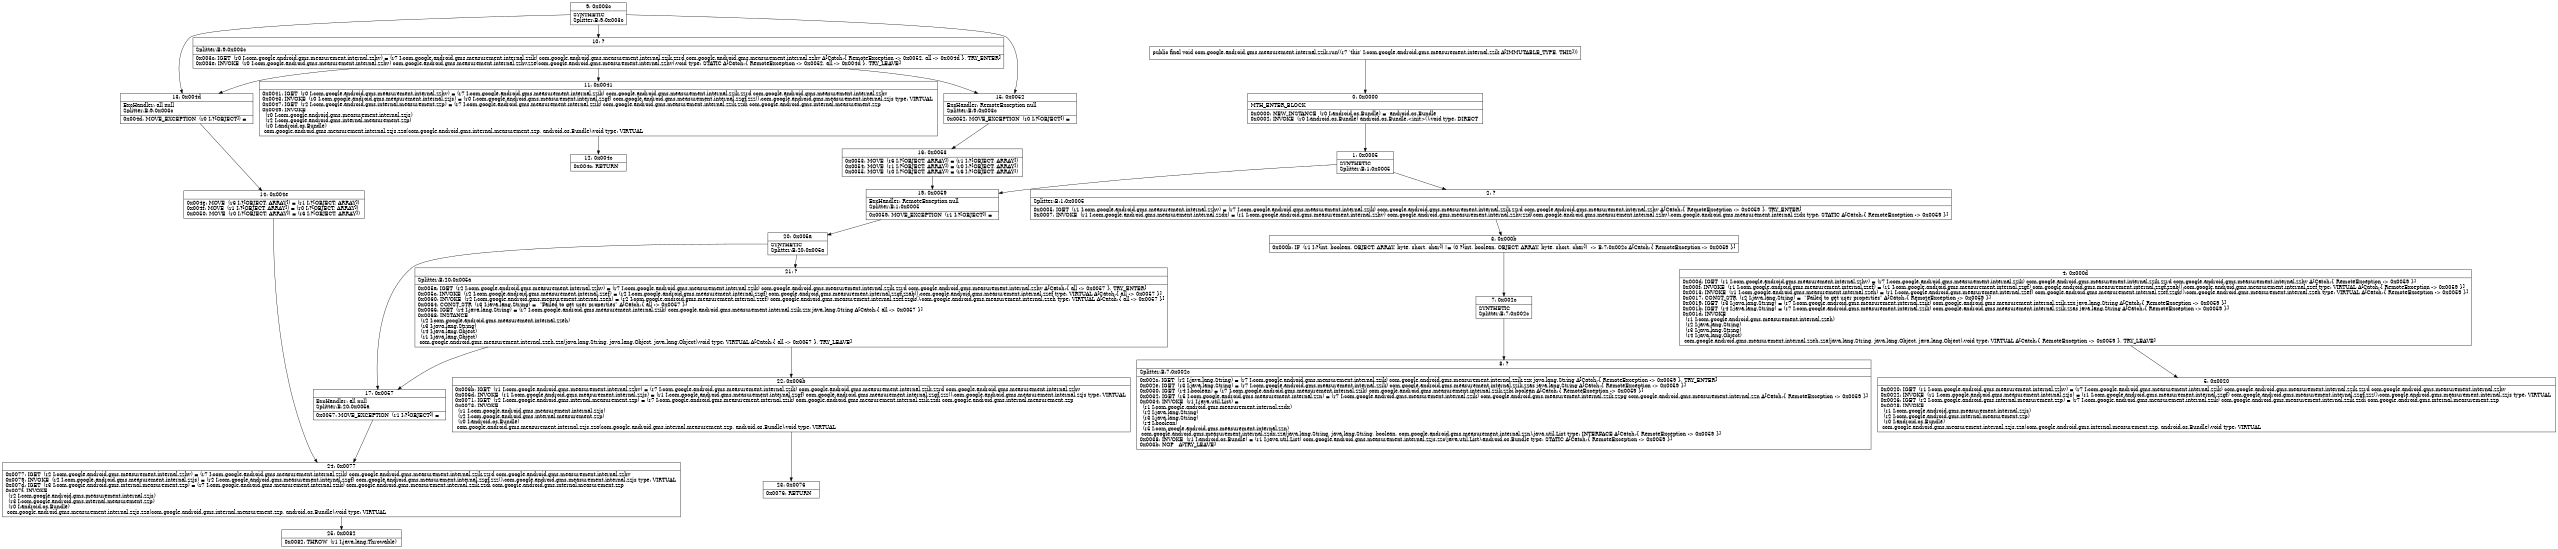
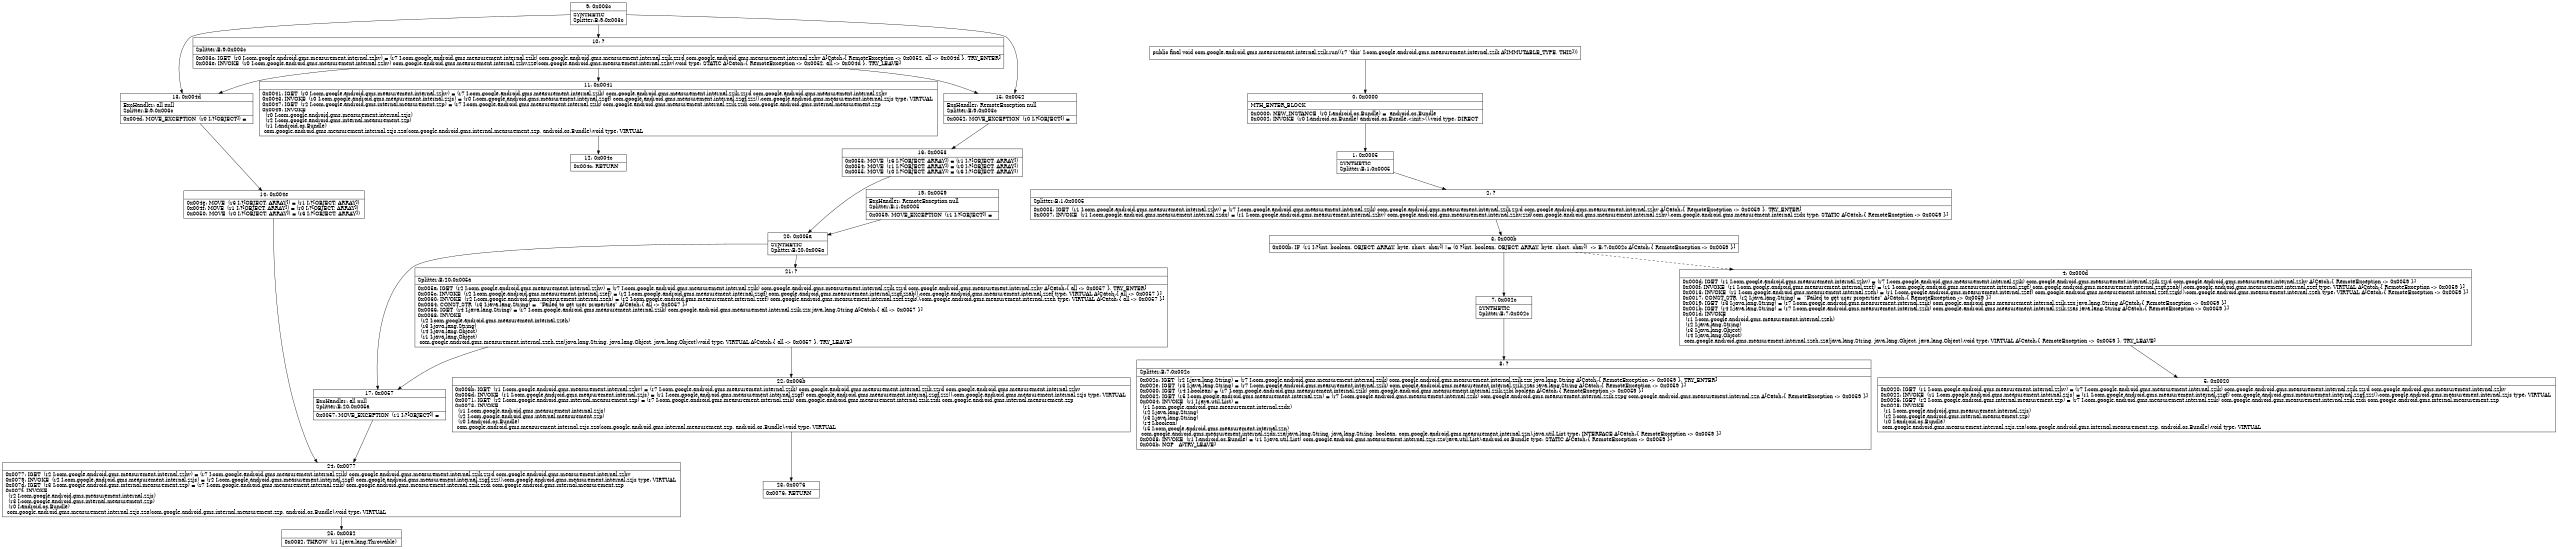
node "11: 0x0041": text "(r0 I:android.os.Bundle)" -> "(r1 I:android.os.Bundle)"
edge "1: 0x0005" -> "19: 0x0059": removed
edge "16: 0x0053" -> "19: 0x0059": now "16: 0x0053" -> "20: 0x005a"
edge "3: 0x000b" -> "4: 0x000d": added
node "21: ?": text "0x0068: INSTANCE" -> "0x0068: INVOKE"
node "4: 0x000d": text "(r3 I:java.lang.String)" -> "(r3 I:java.lang.Object)"
